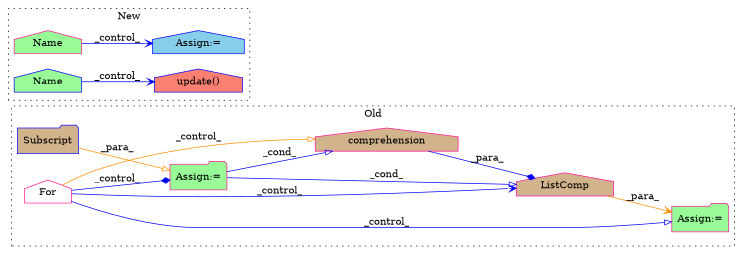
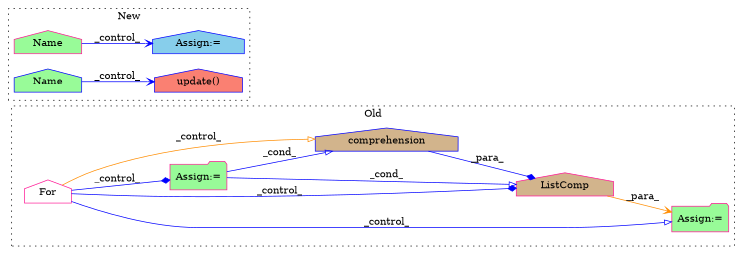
node "Subscript": removed
node "comprehension": color deeppink -> blue
edge "For" -> "ListComp": arrowhead vee -> diamond
